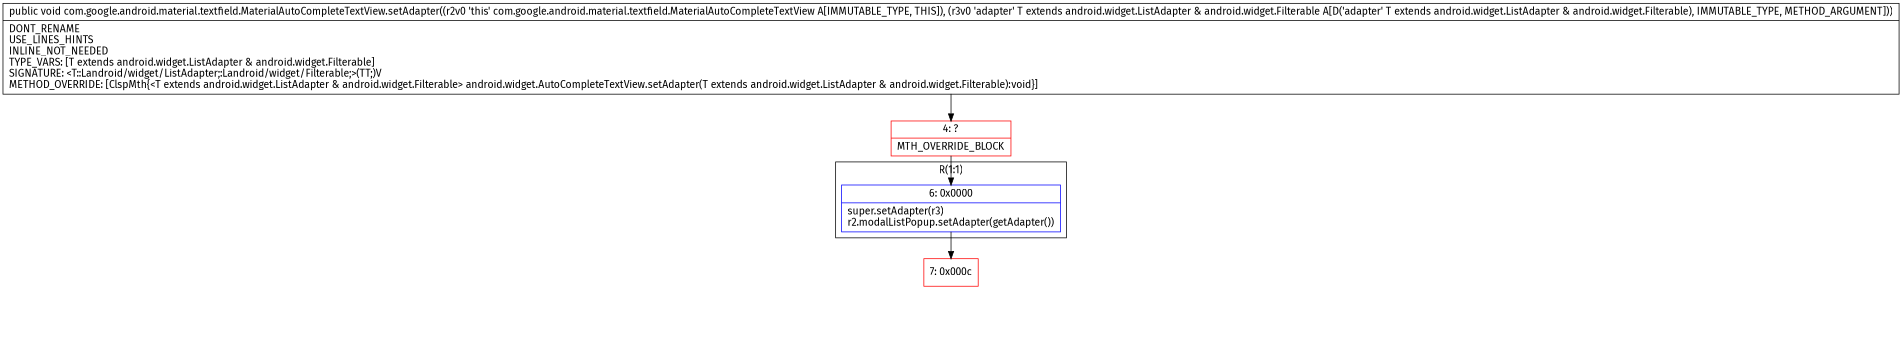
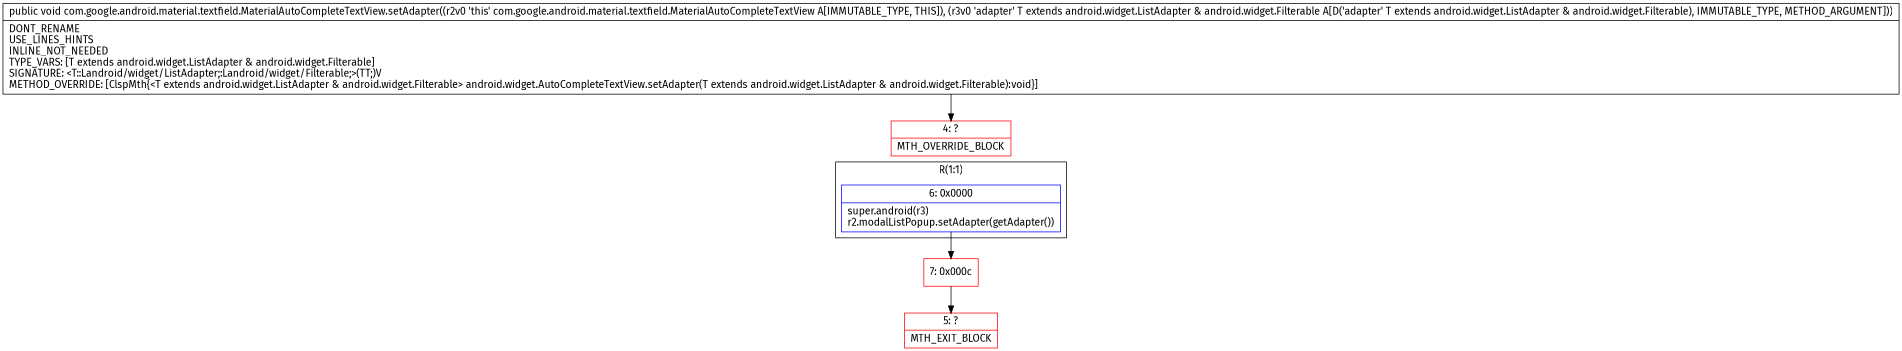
edge "4: ?" -> "6: 0x0000": removed
node "6: 0x0000": text "super.setAdapter(r3)" -> "super.android(r3)"
node "5: ?": added
